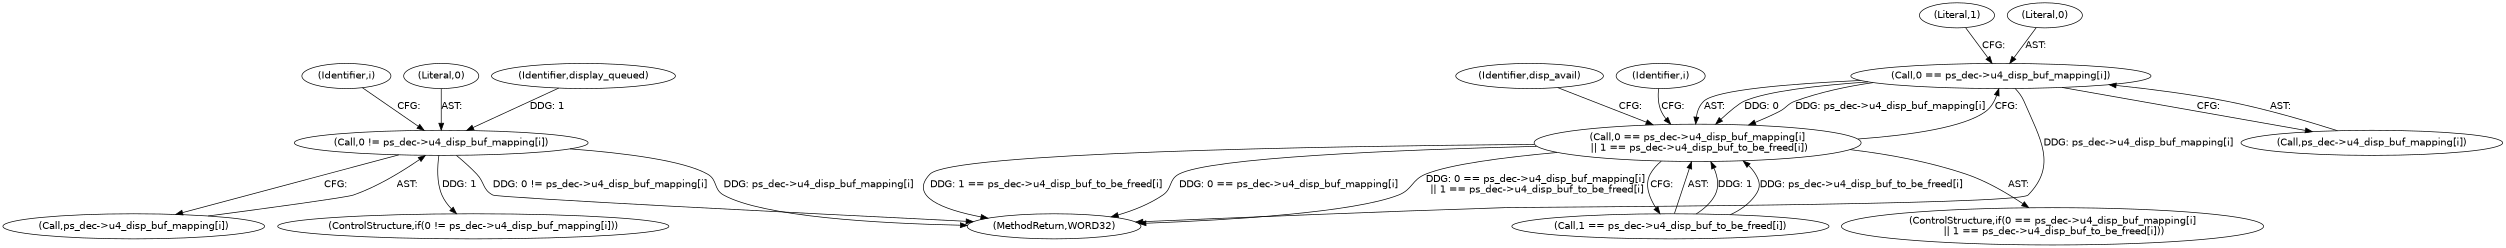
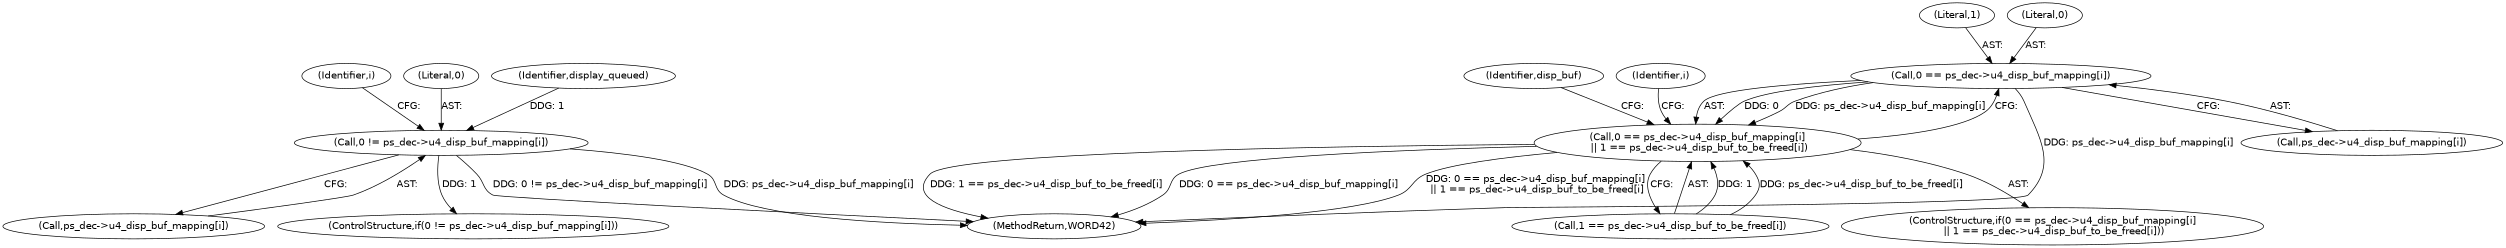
edge "(Literal,1)" -> "(Call,0 == ps_dec->u4_disp_buf_mapping[i])": label "CFG: " -> "AST: "
node "(Identifier,disp_avail)": label "(Identifier,disp_avail)" -> "(Identifier,disp_buf)"
node "(MethodReturn,WORD32)": label "(MethodReturn,WORD32)" -> "(MethodReturn,WORD42)"
